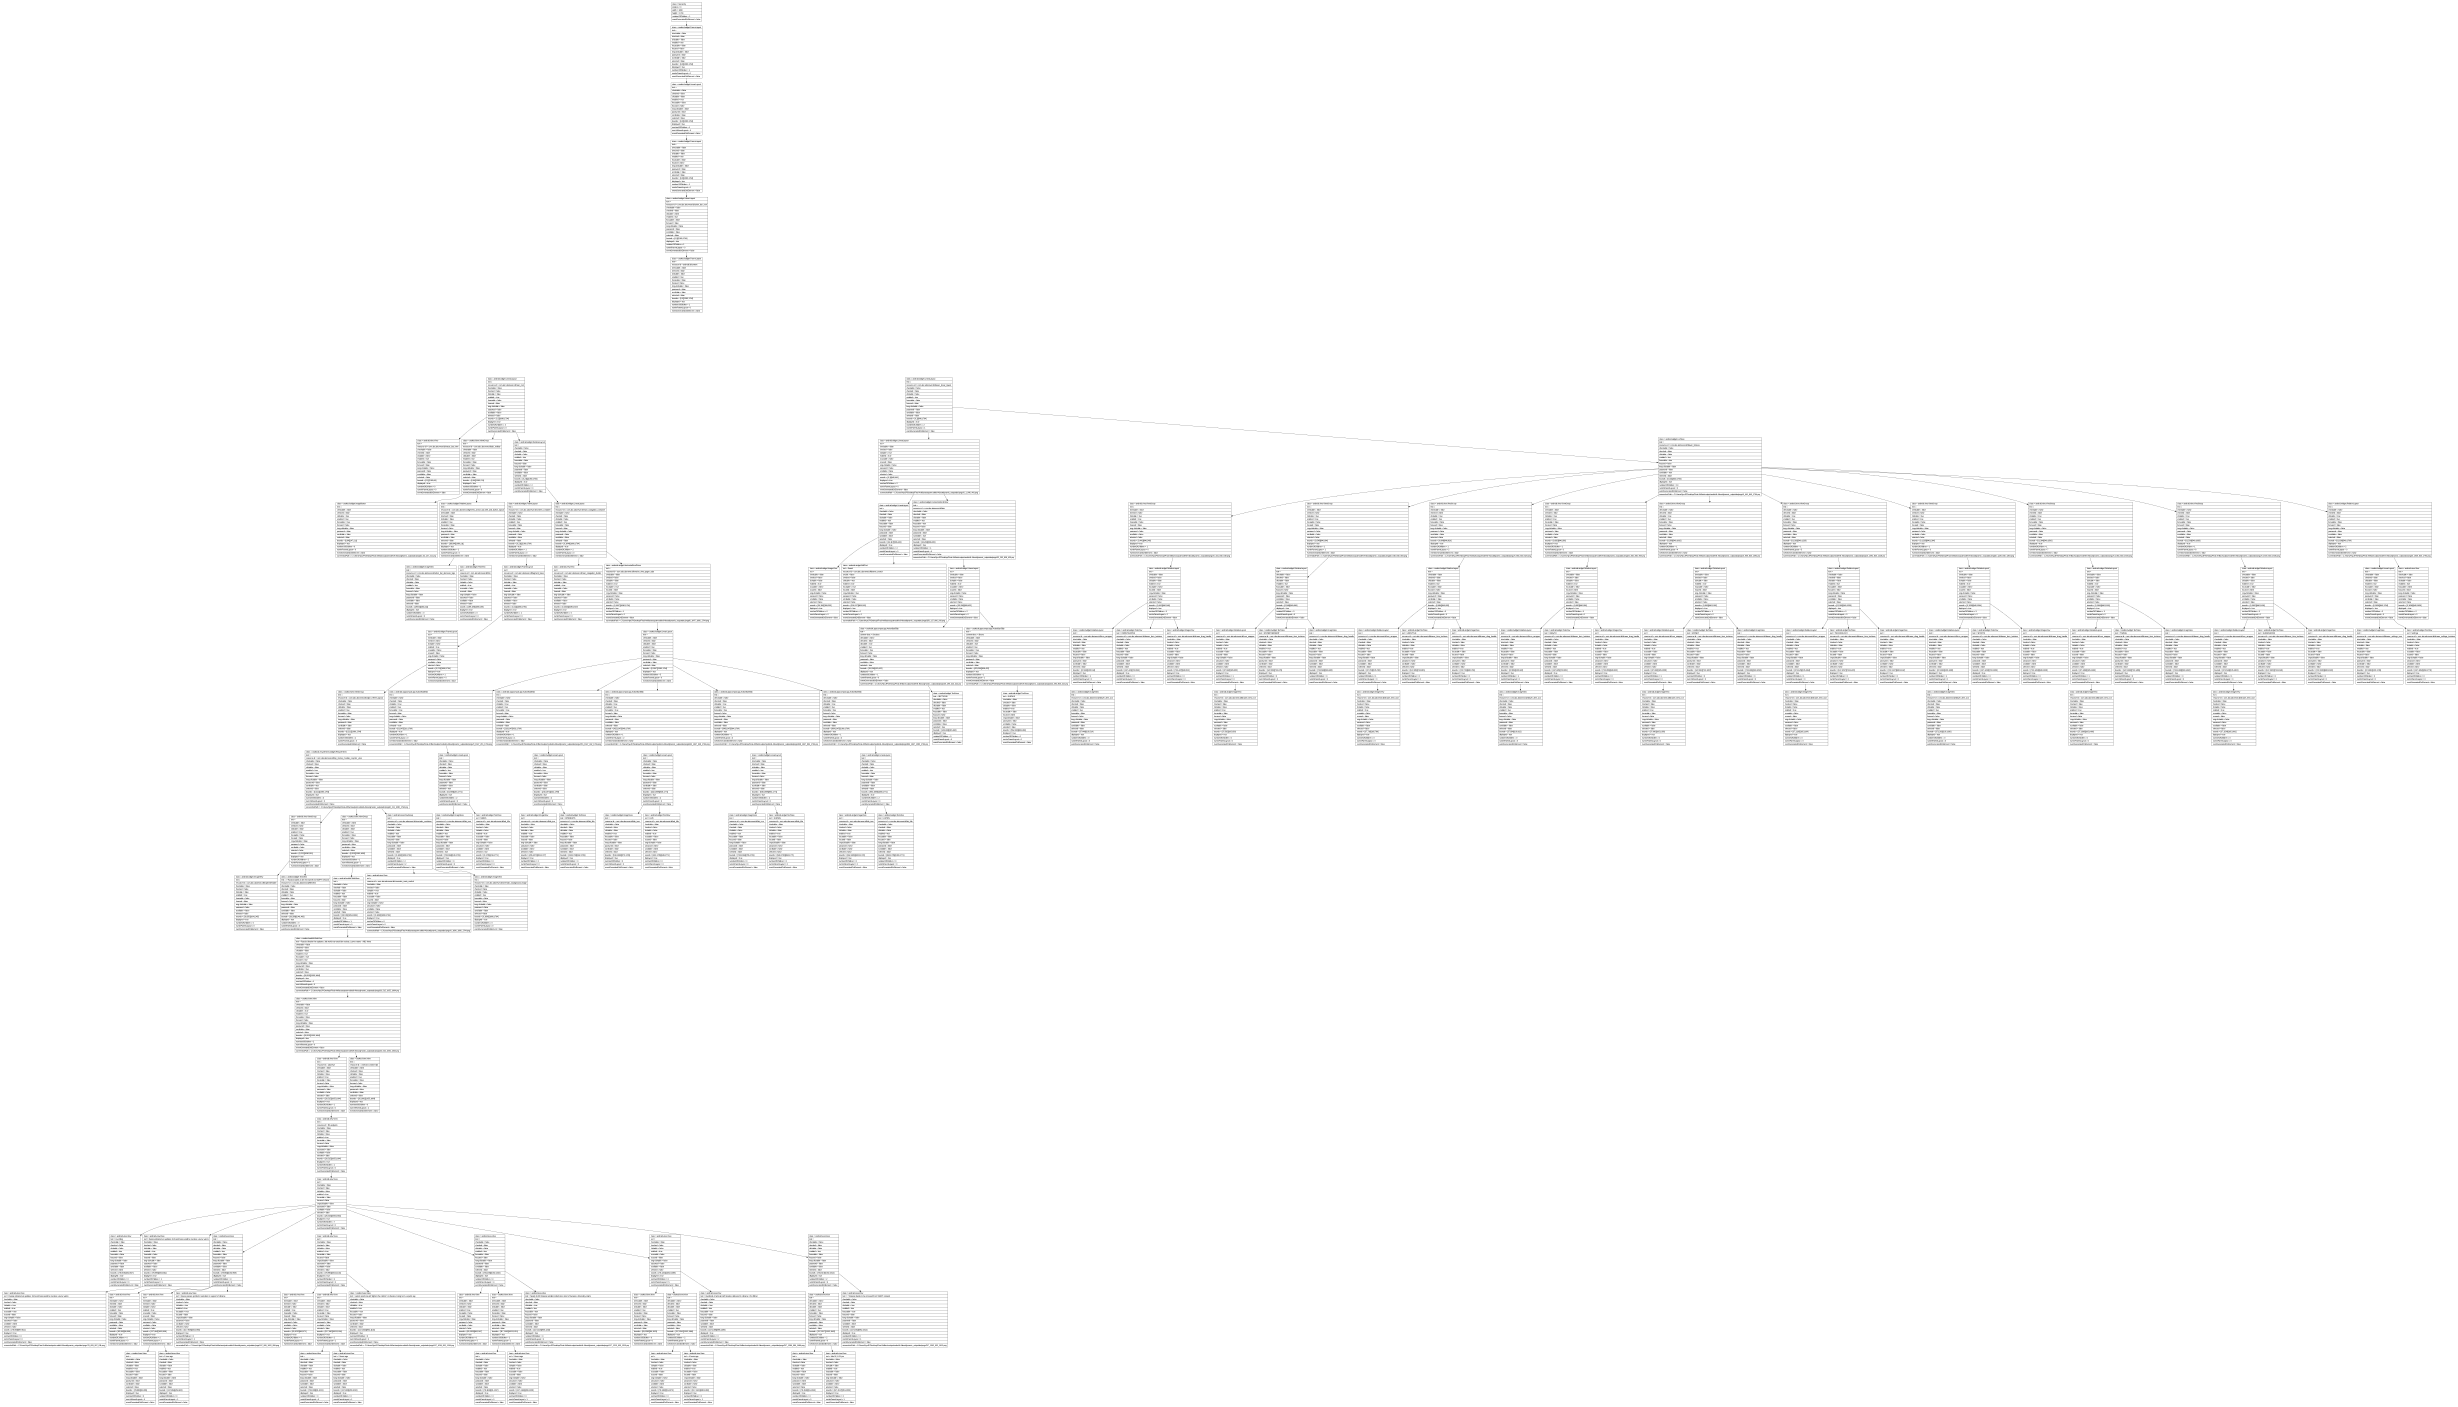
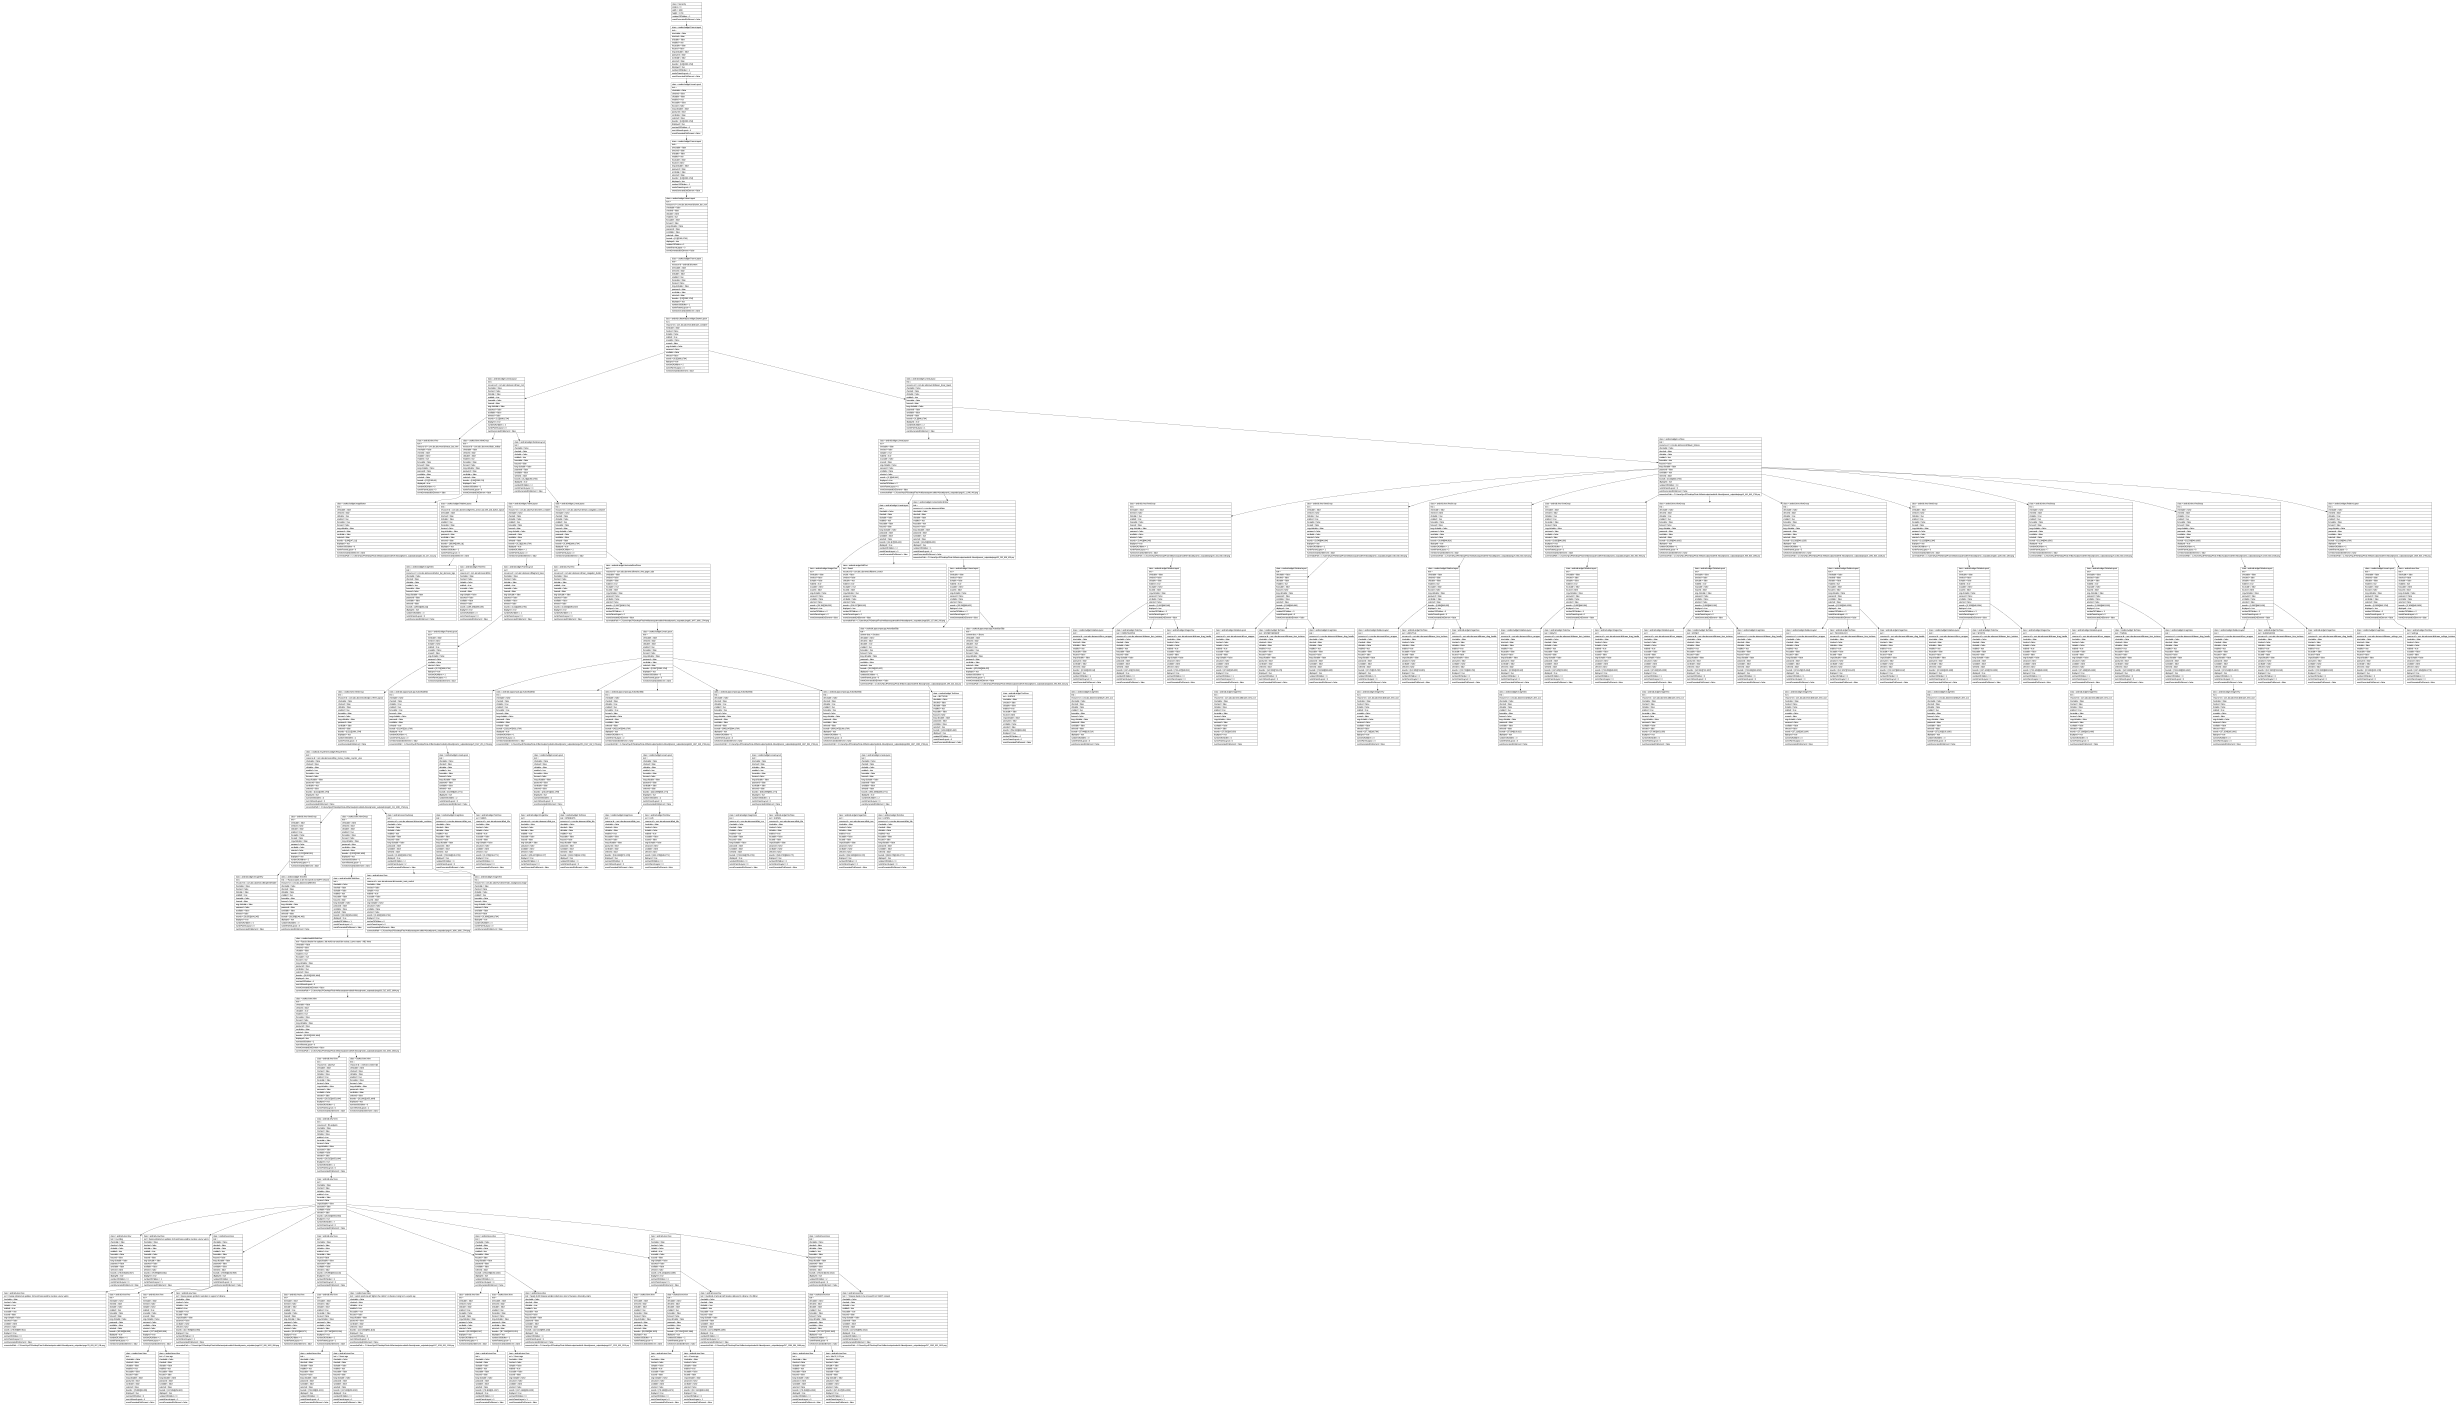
node "class = androidx.drawerlayout.widget.DrawerLayout": added
